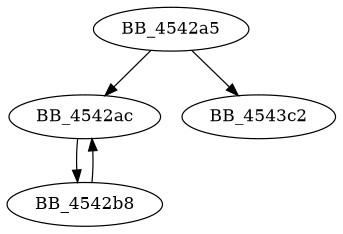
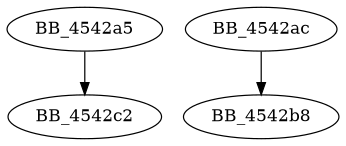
edge "BB_4542a5" -> "BB_4542ac": removed
node "BB_4543c2": label "BB_4543c2" -> "BB_4542c2"
edge "BB_4542b8" -> "BB_4542ac": removed
